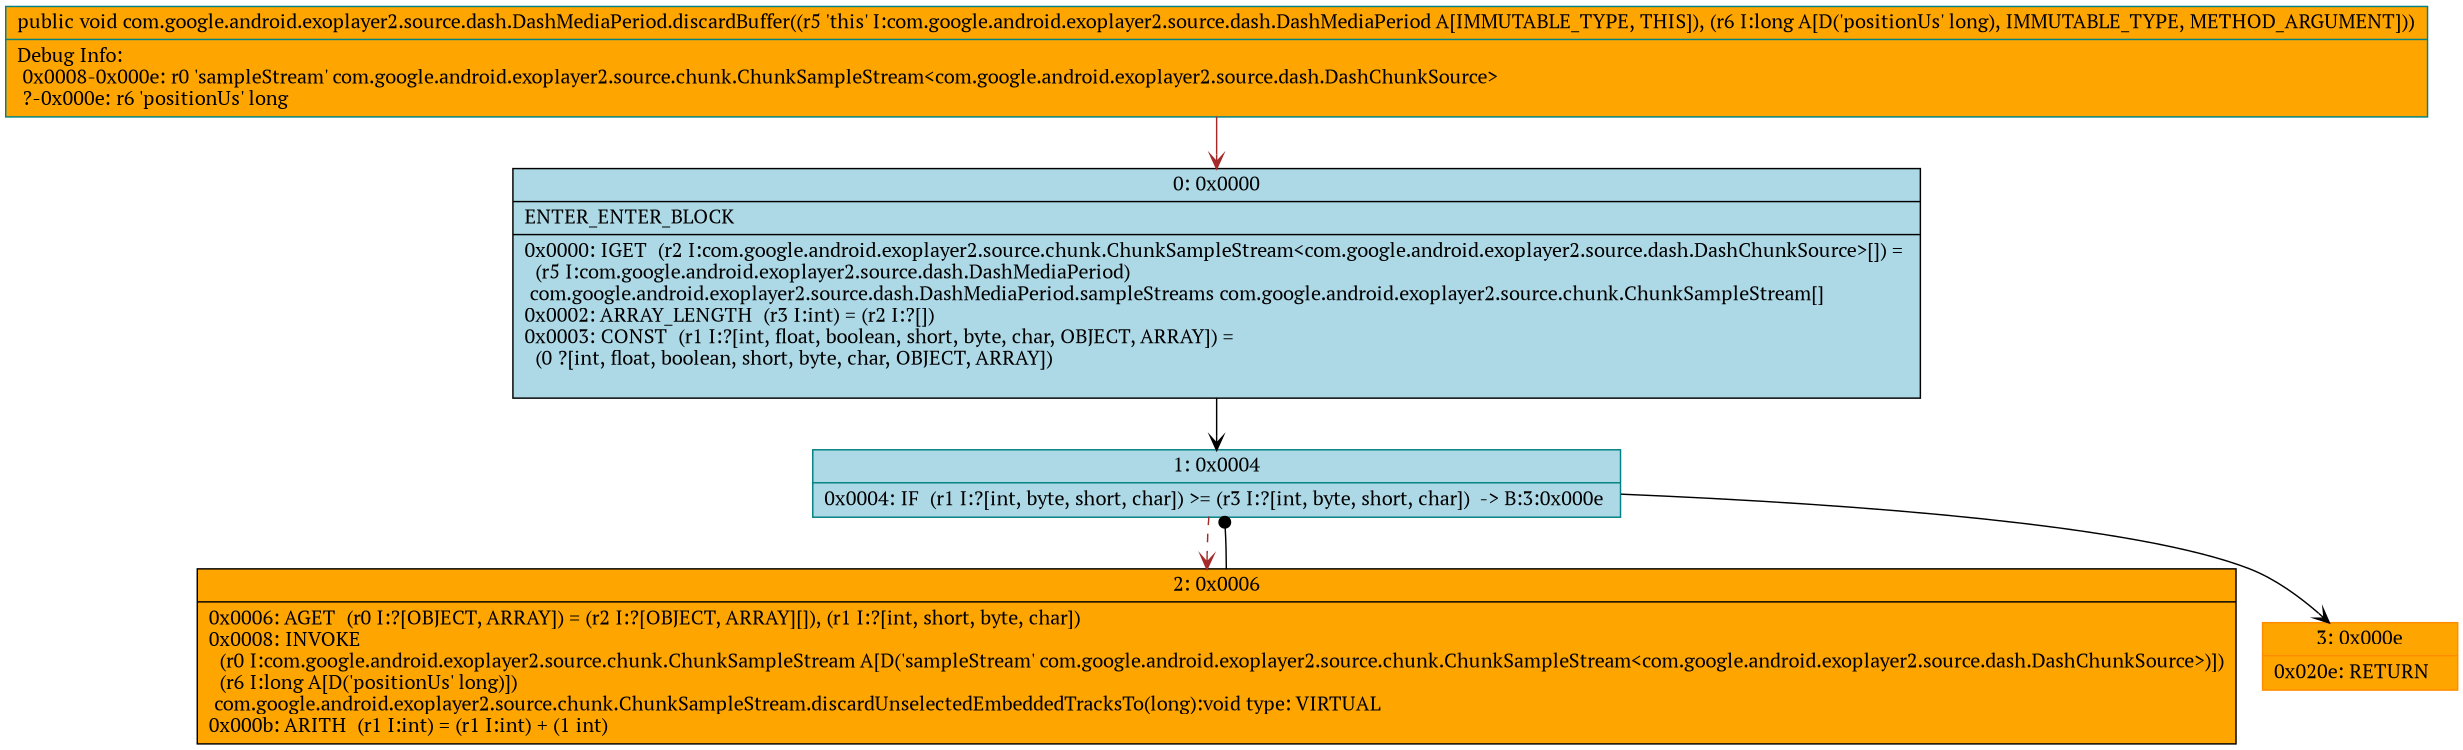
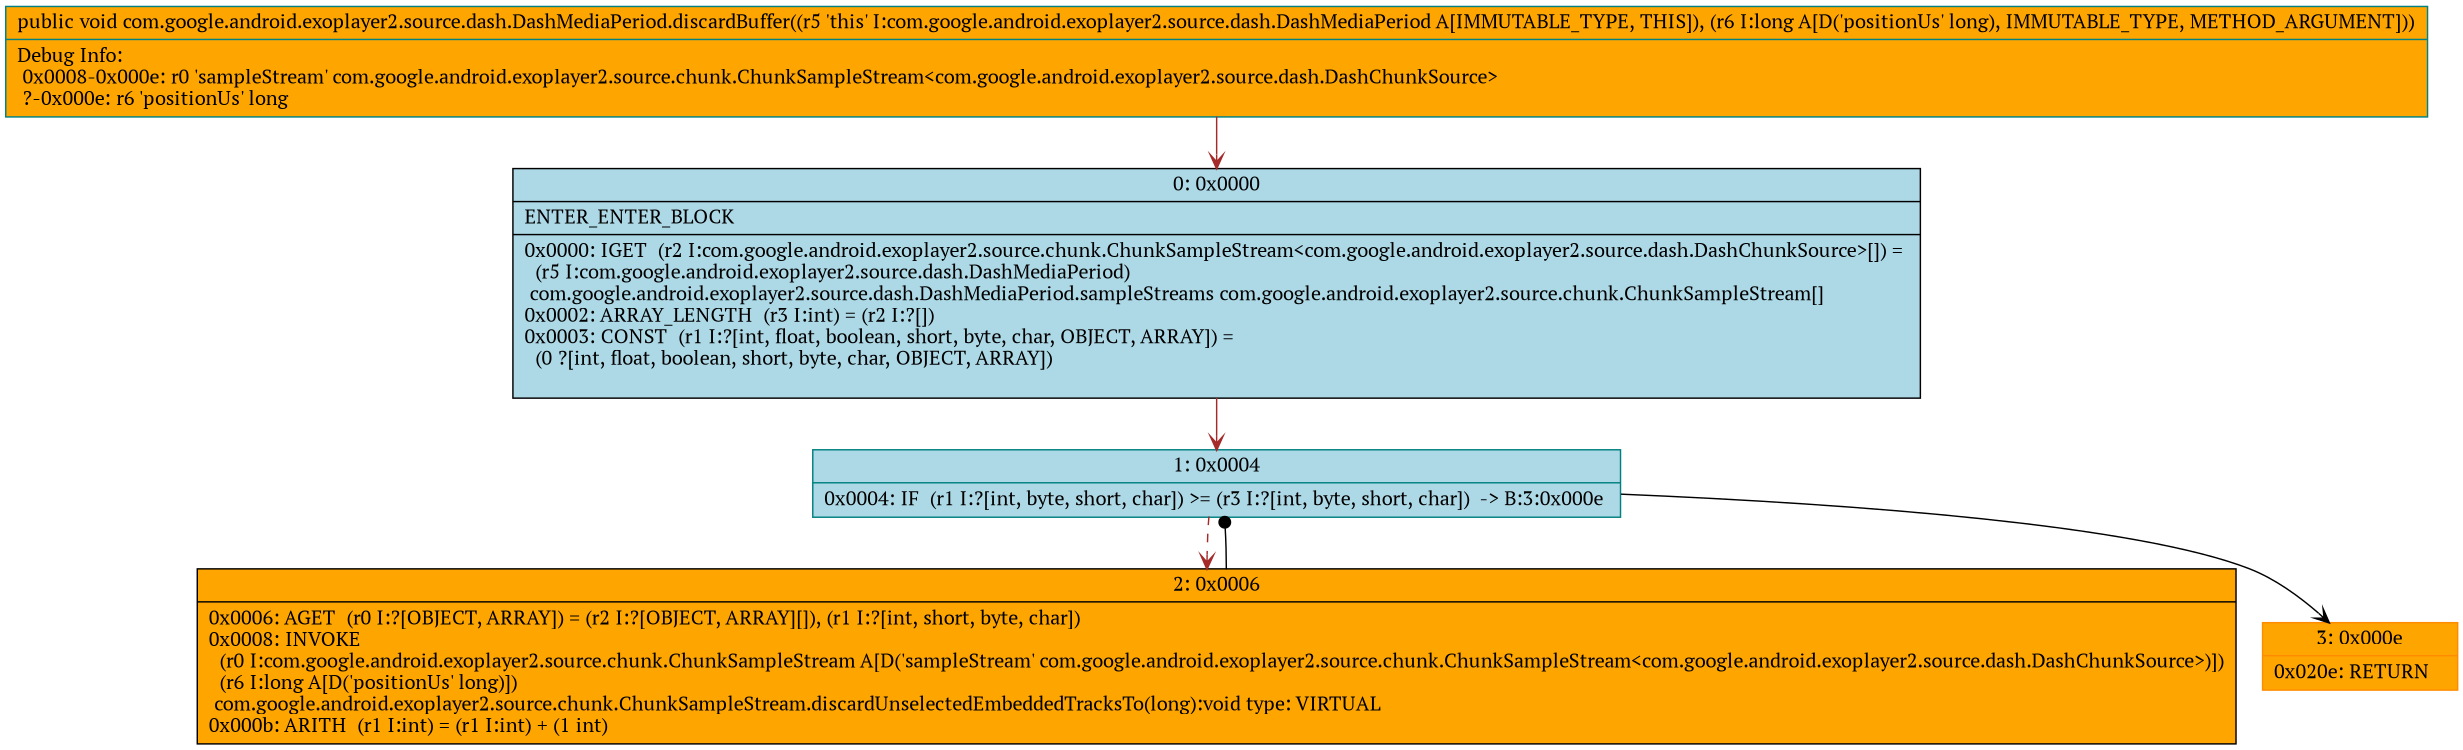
edge "0: 0x0000" -> "1: 0x0004": color black -> brown
